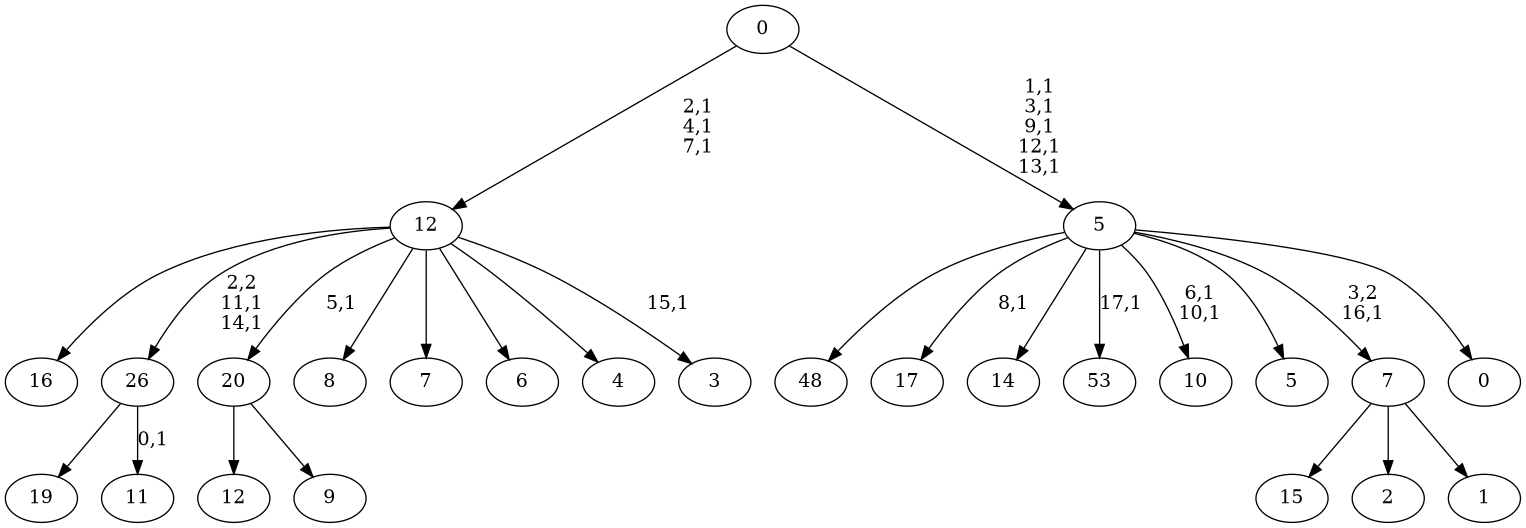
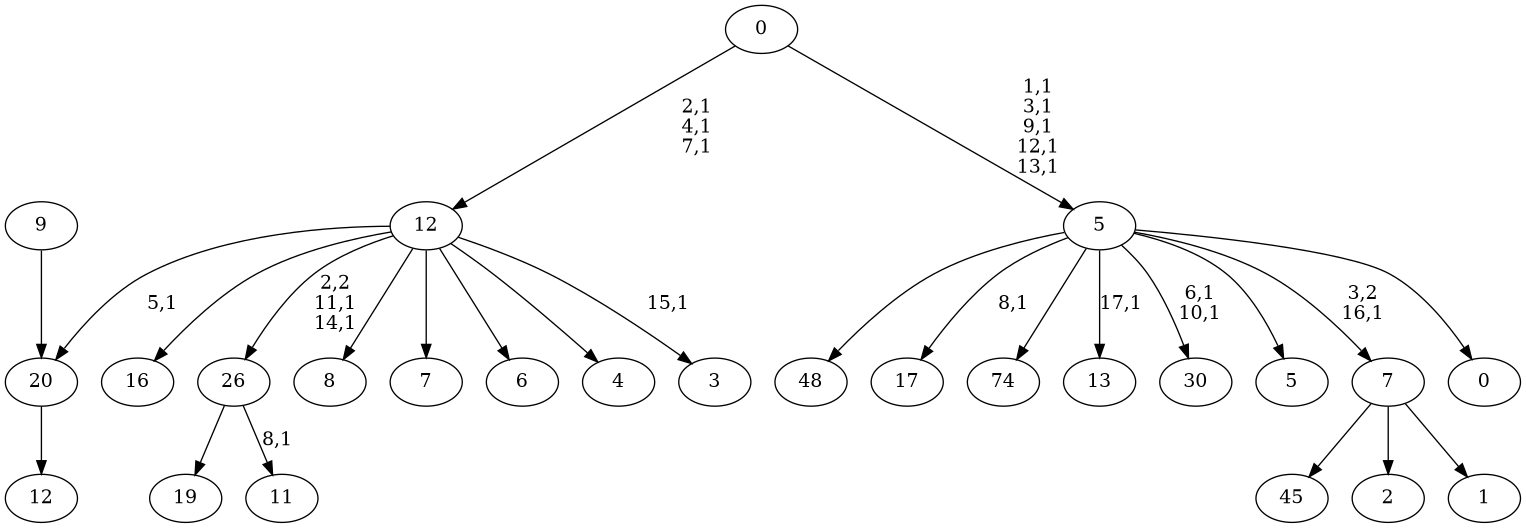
node "14": label "14" -> "74"
node "53": label "53" -> "13"
node "10": label "10" -> "30"
edge "20" -> "9": reversed
edge "26" -> "11": label "0,1" -> "8,1"
node "15": label "15" -> "45"
